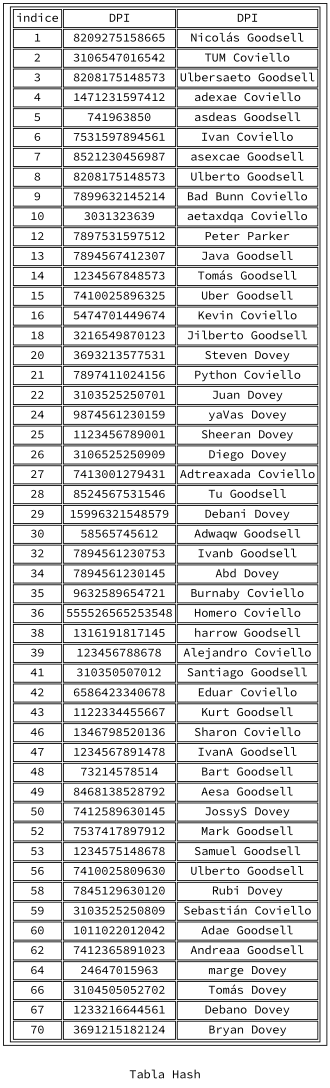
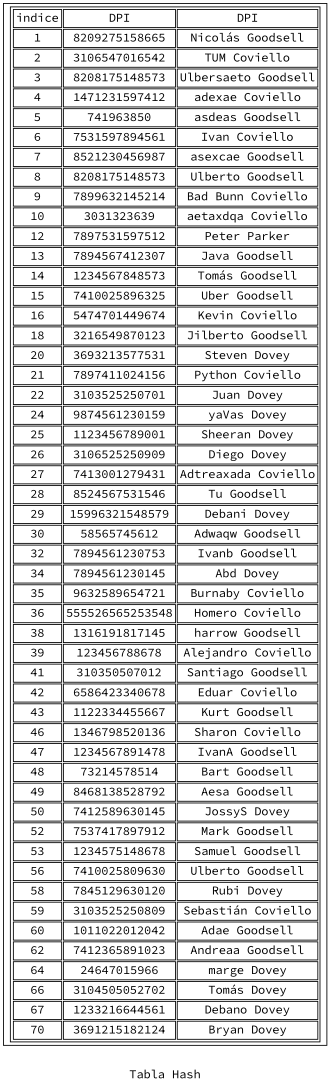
node "indice": text "24647015963" -> "24647015966"
